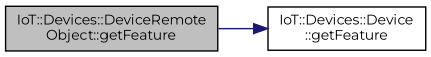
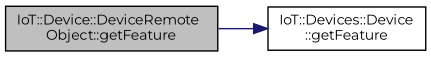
node "IoT::Devices::DeviceRemote Object::getFeature": label "IoT::Devices::DeviceRemote Object::getFeature" -> "IoT::Device::DeviceRemote Object::getFeature"
